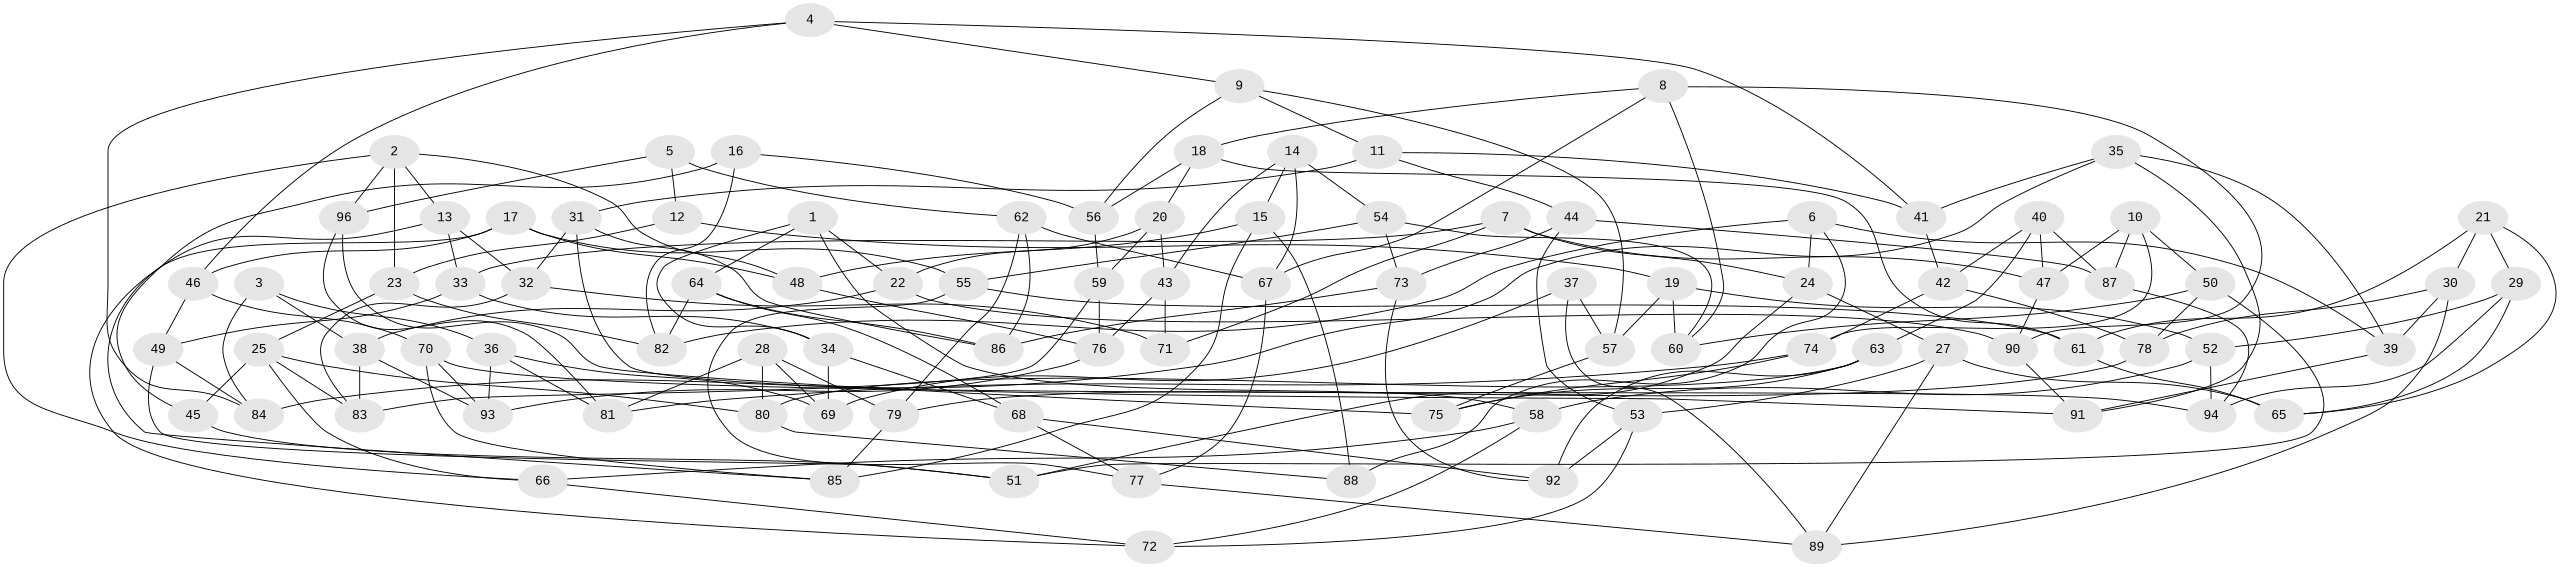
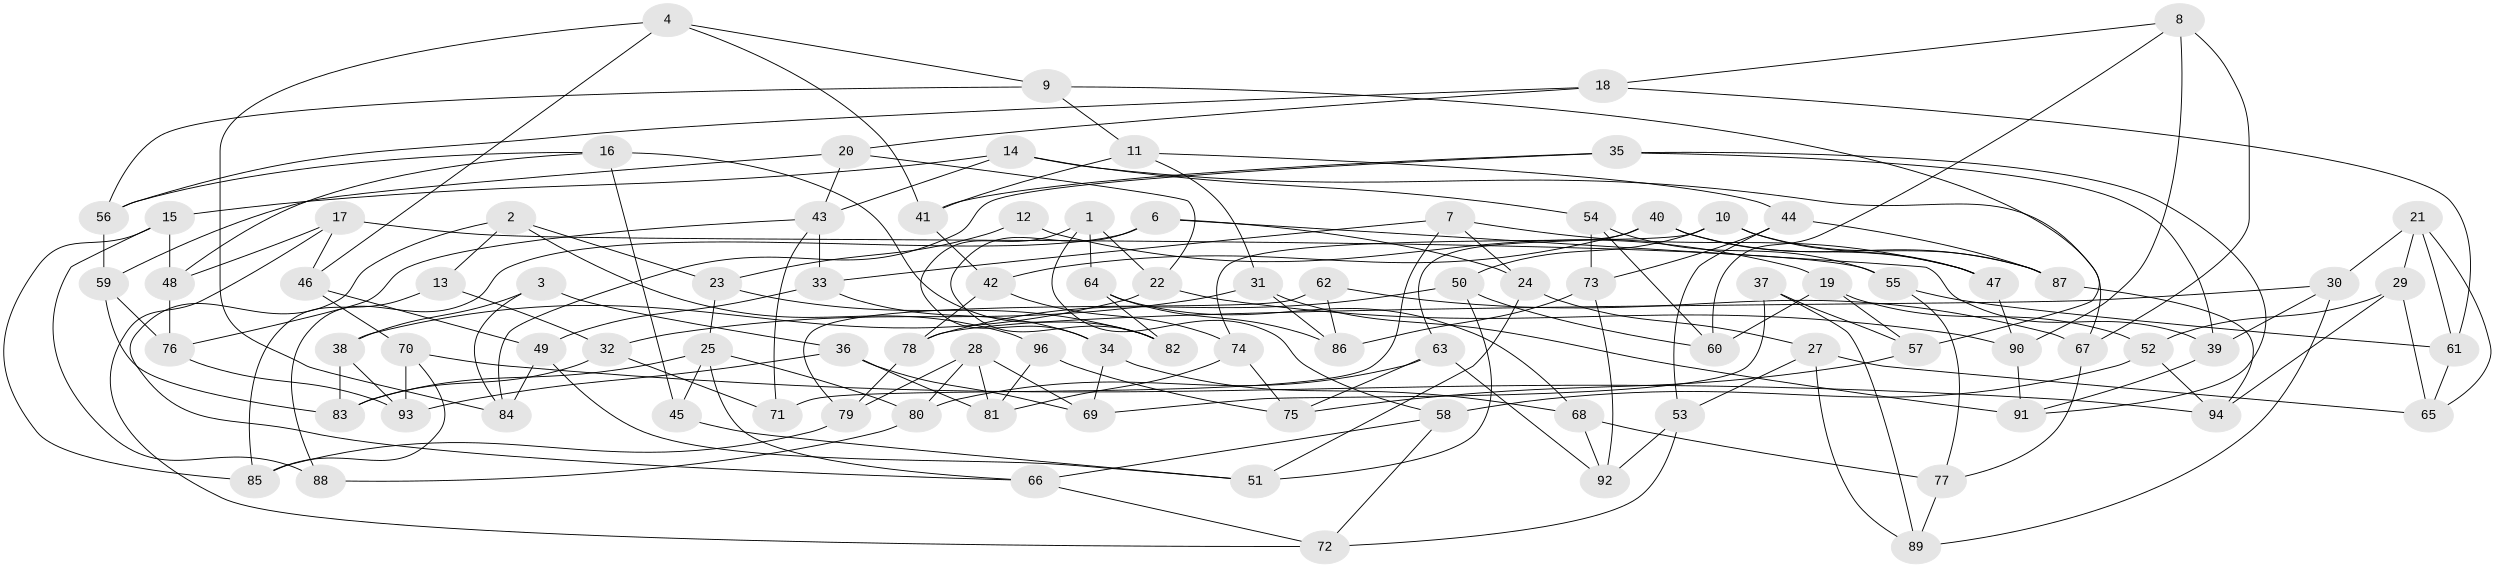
node "5": removed
edge "2" -- "48": now "16" -- "48"
edge "13" -- "33": now "43" -- "33"
